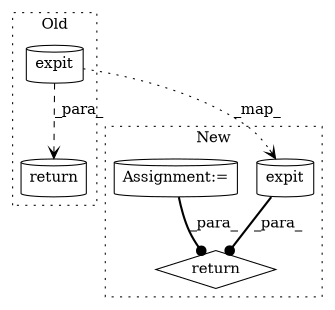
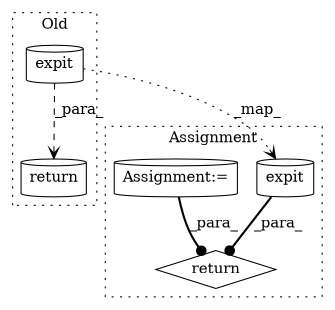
cluster "New": label "New" -> "Assignment"
